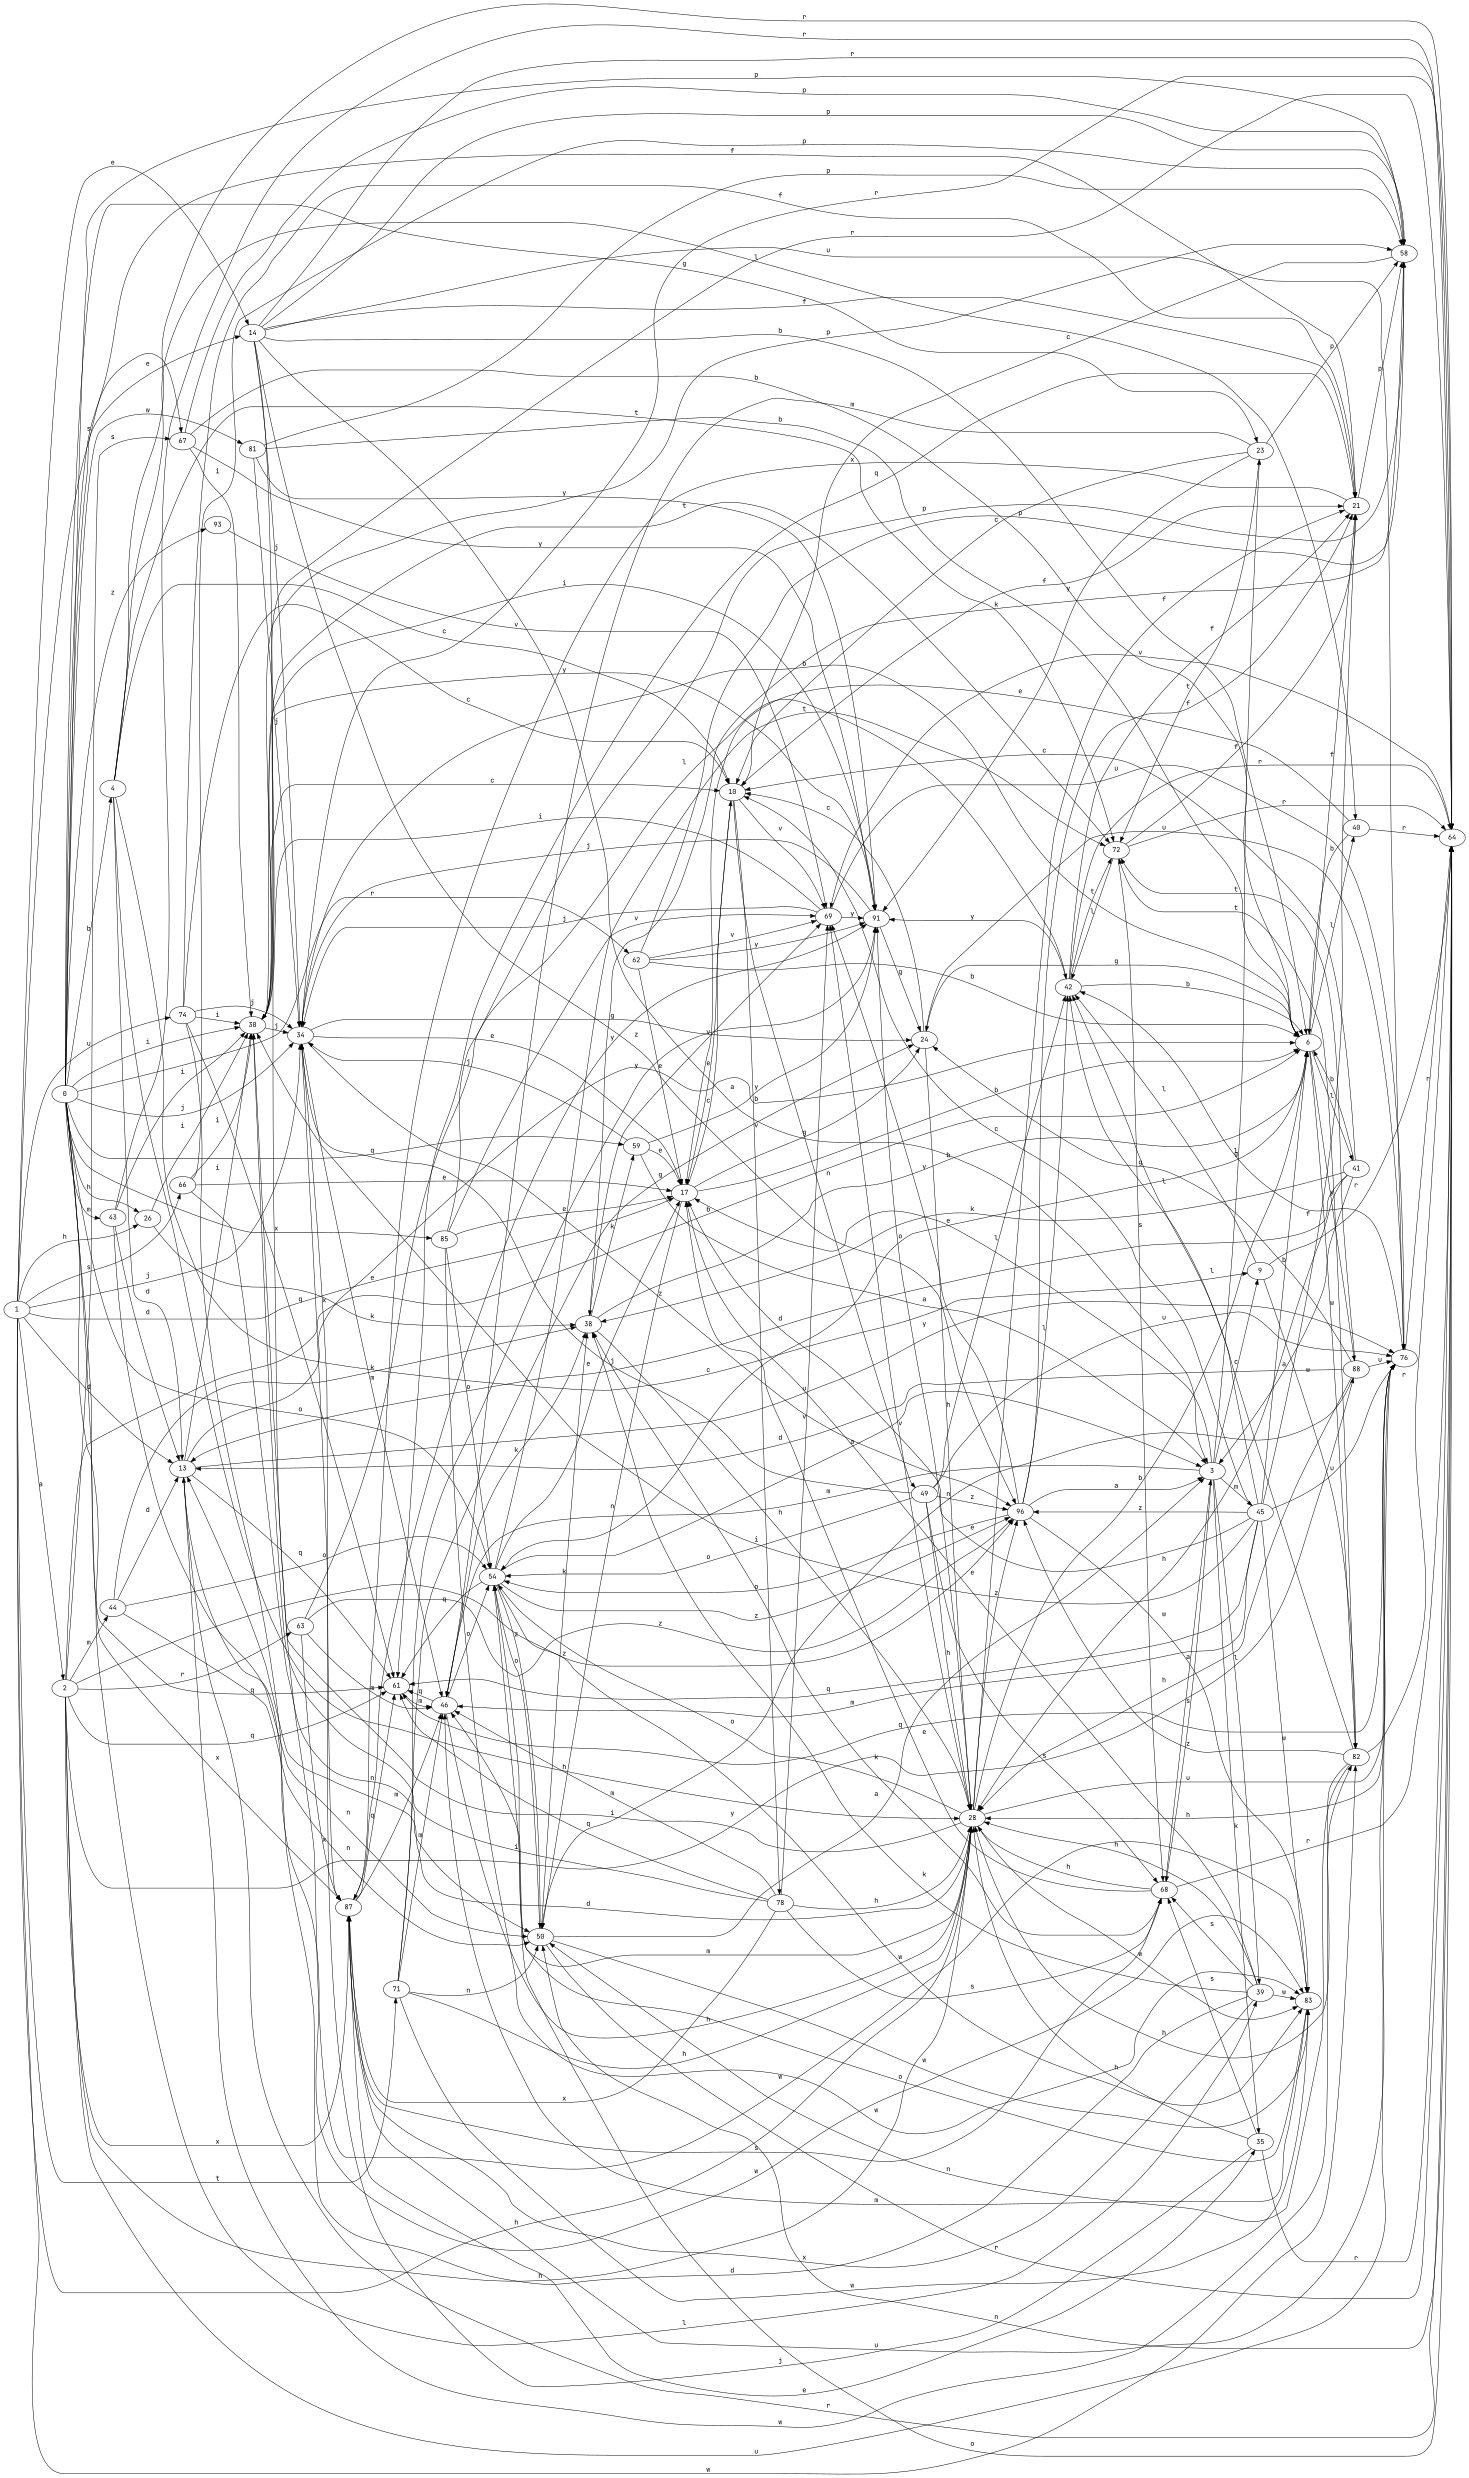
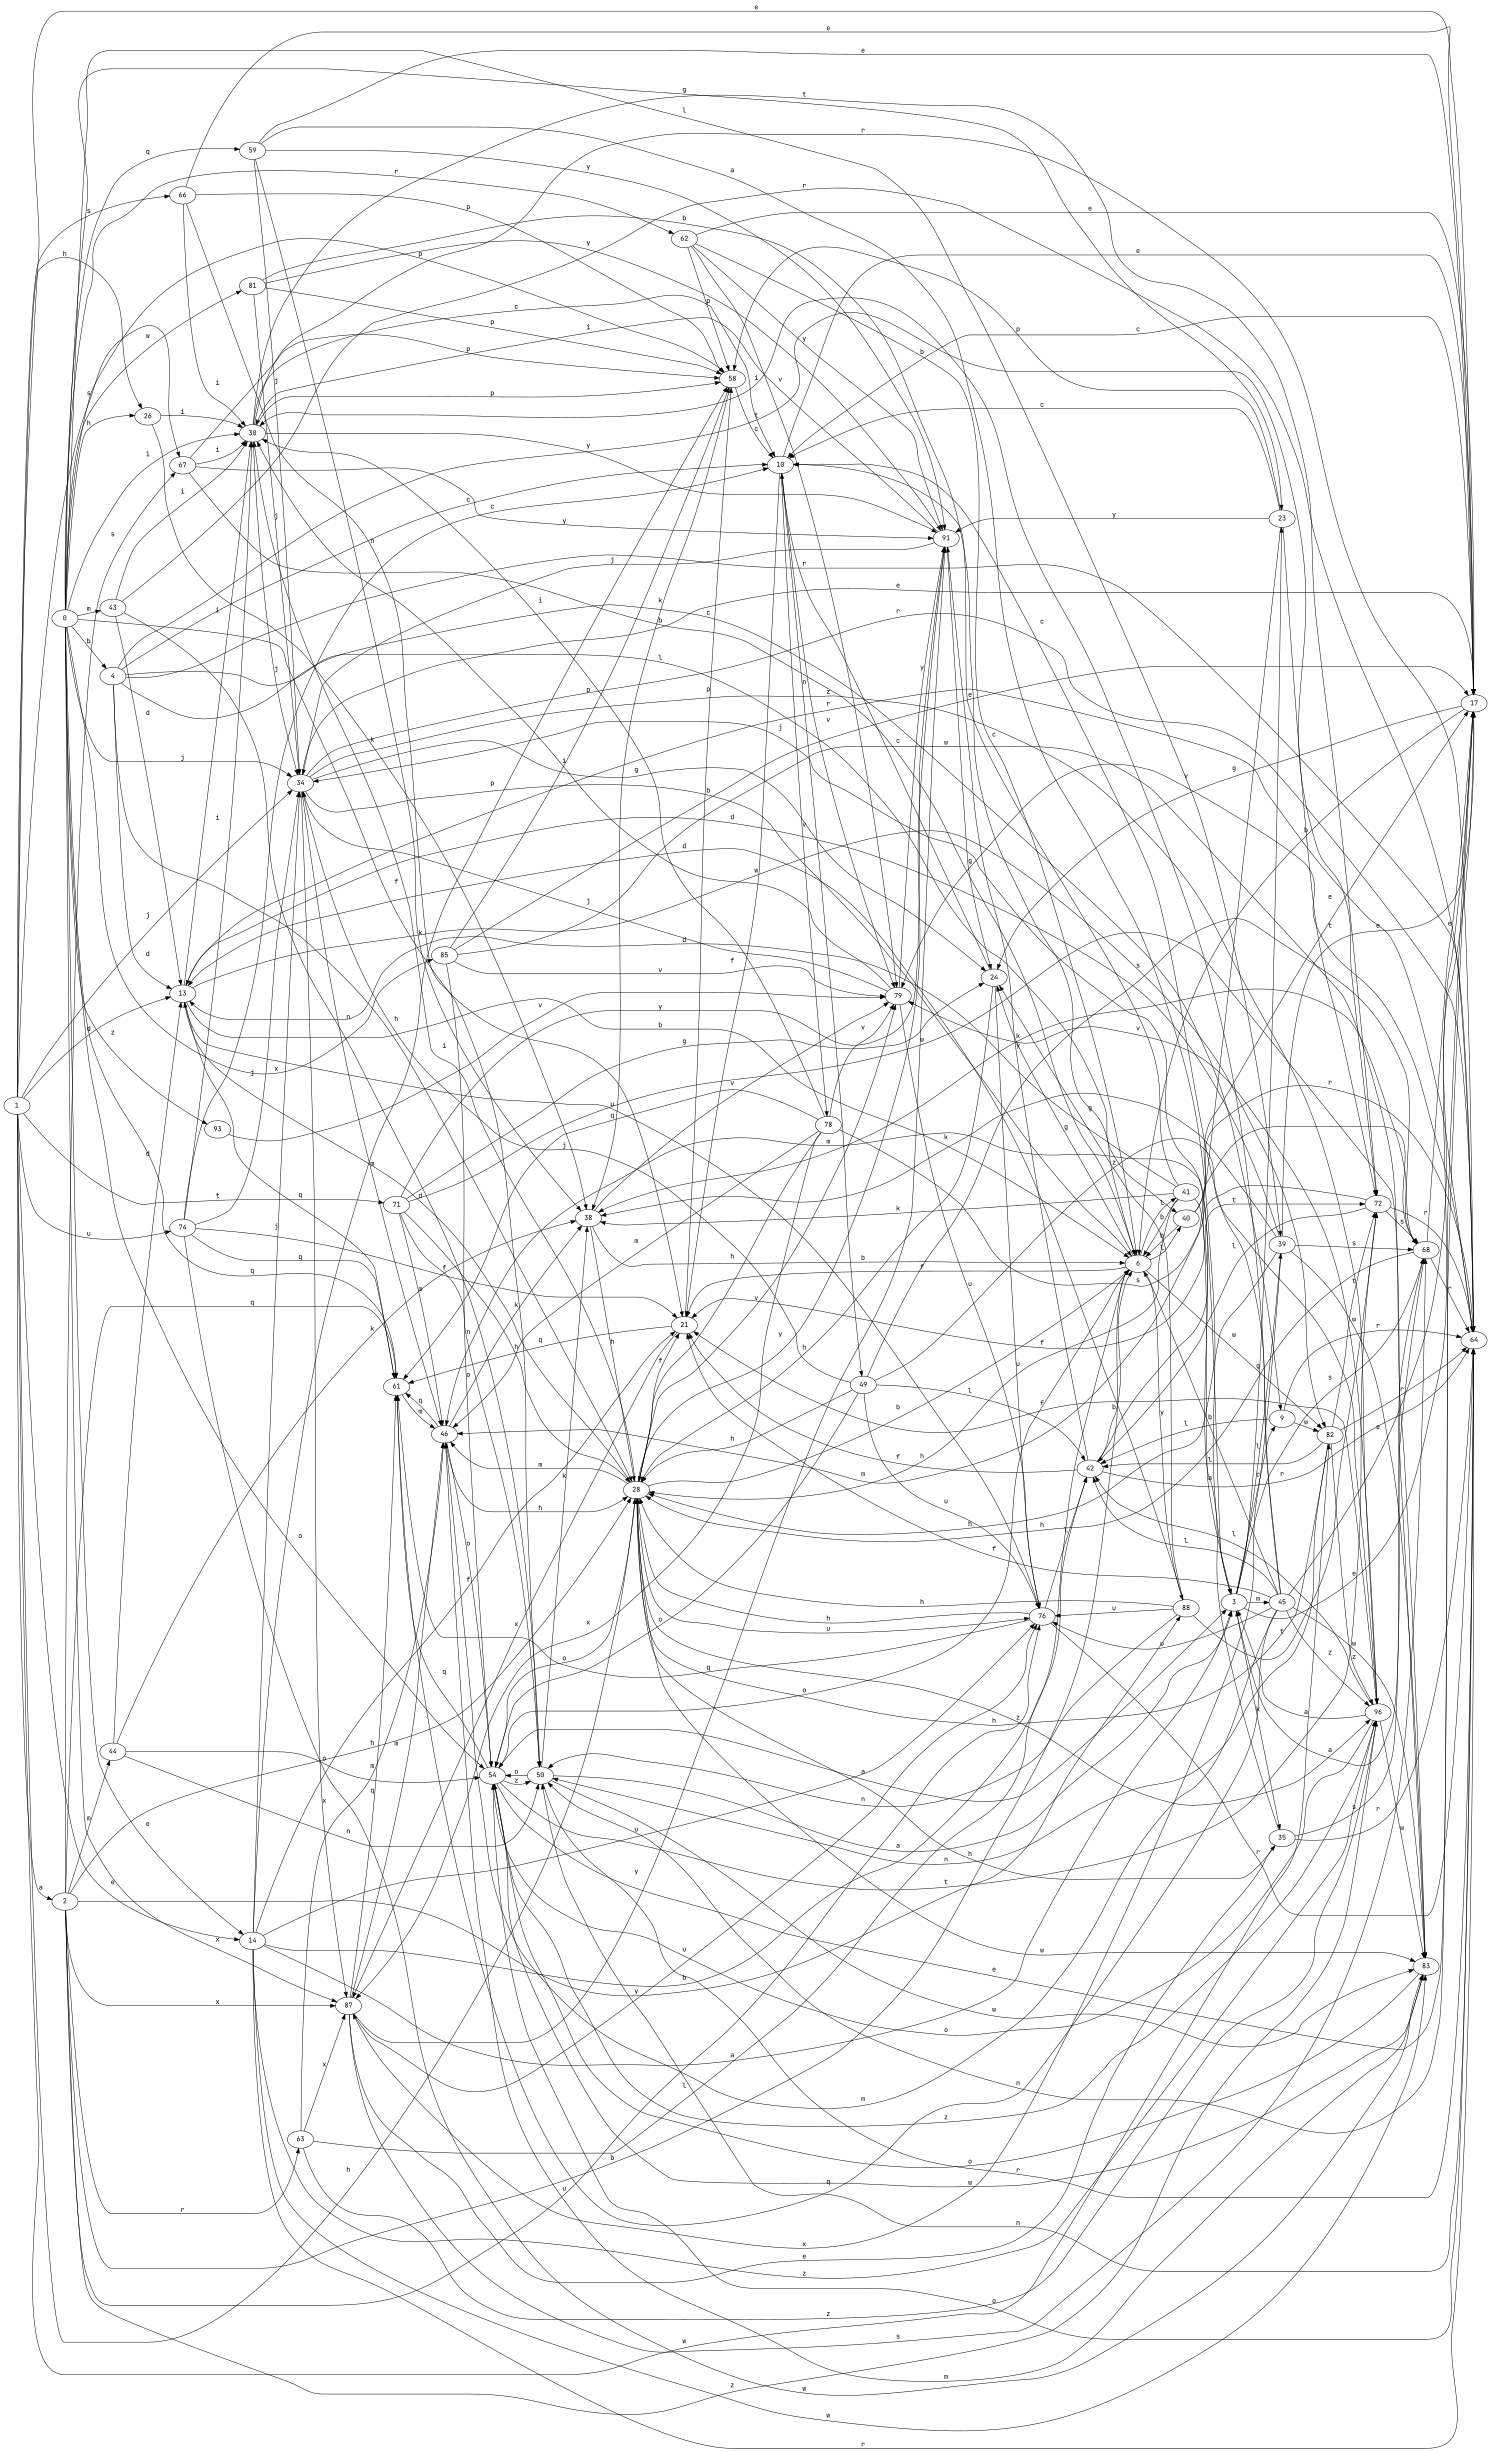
node "69": label "69" -> "79"
edge "38" -> "59": reversed
